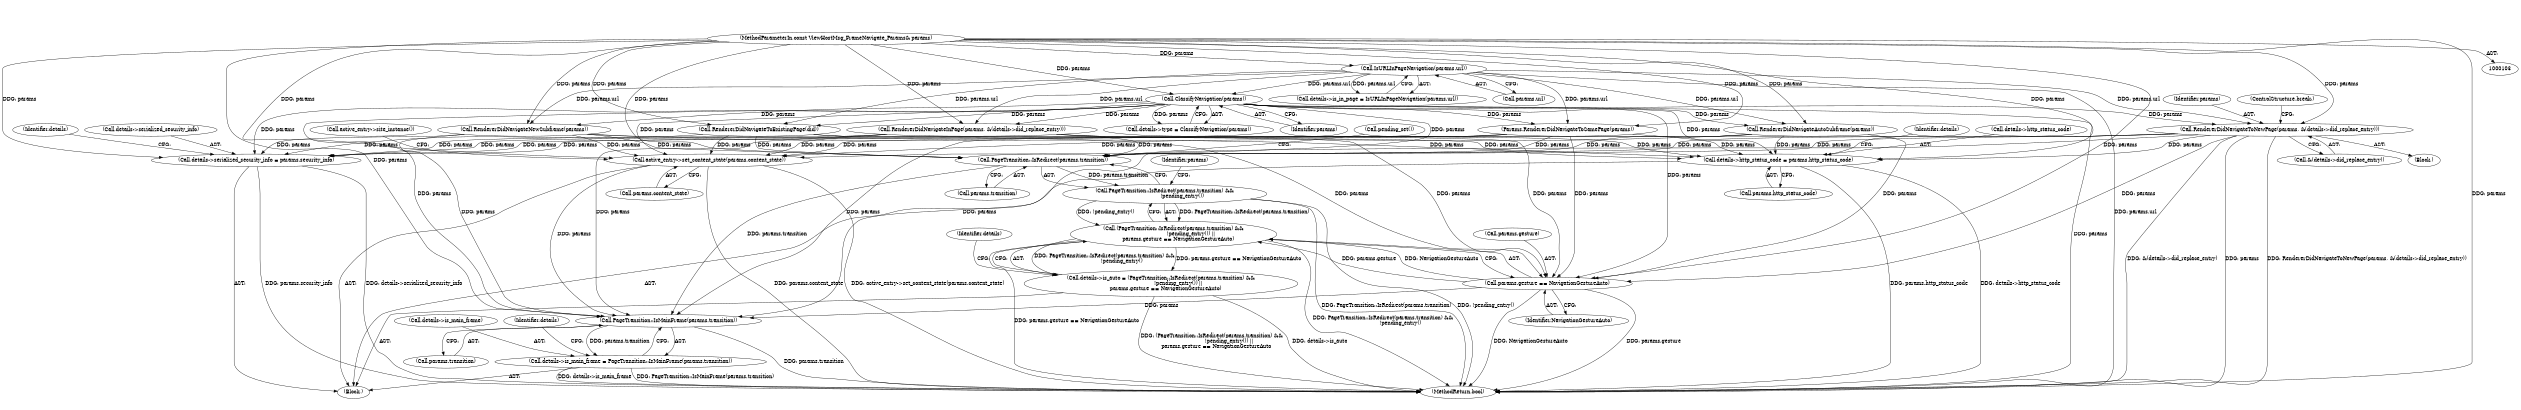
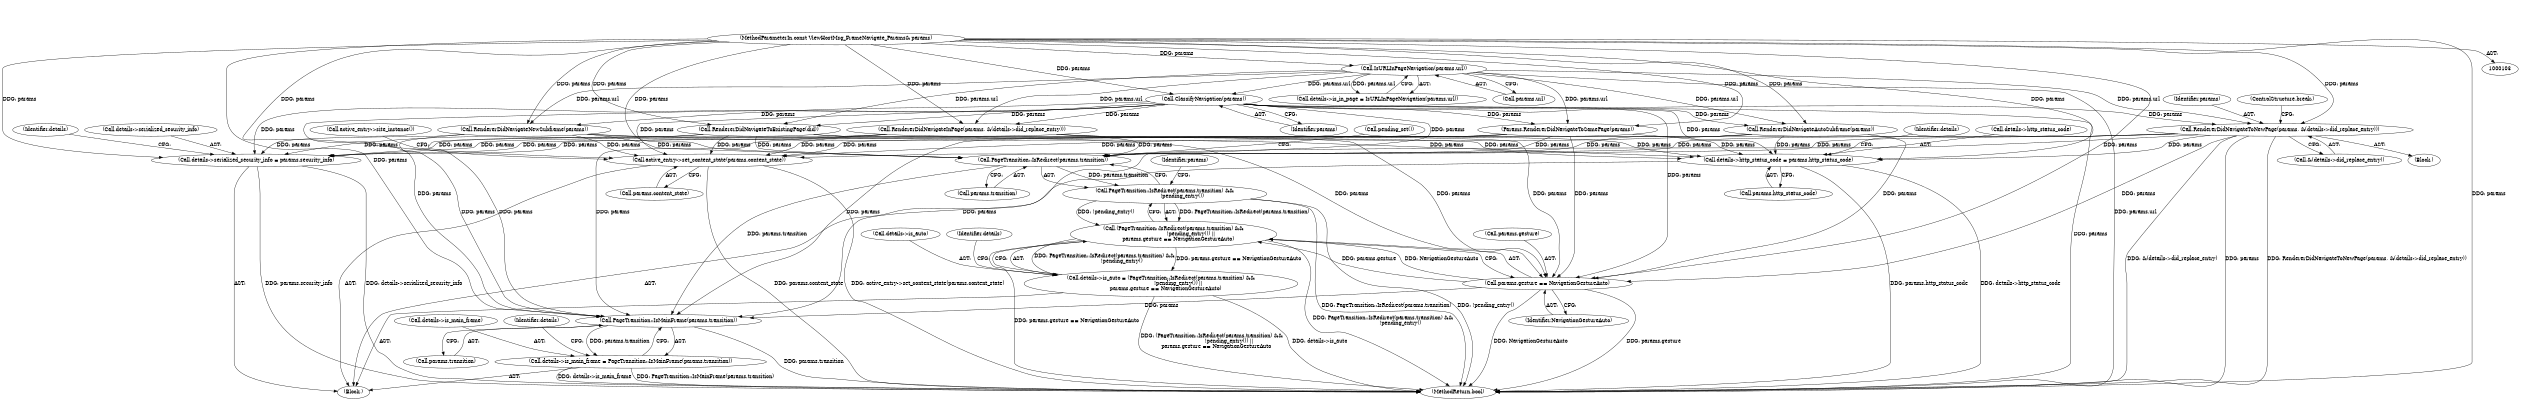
node "(Call,details->type = ClassifyNavigation(params))": removed
edge "(Call,active_entry->set_content_state(params.content_state))" -> "(Call,PageTransition::IsMainFrame(params.transition))": now "(Call,RendererDidNavigateToExistingPage(did))" -> "(Call,PageTransition::IsMainFrame(params.transition))"
node "(Call,details->is_auto)": added
